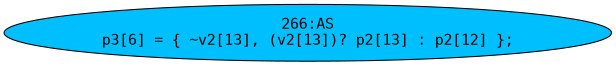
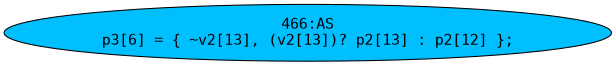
node "266:AS p3[6] = { ~v2[13], (v2[13])? p2[13] : p2[12] };": label "266:AS p3[6] = { ~v2[13], (v2[13])? p2[13] : p2[12] };" -> "466:AS p3[6] = { ~v2[13], (v2[13])? p2[13] : p2[12] };"
